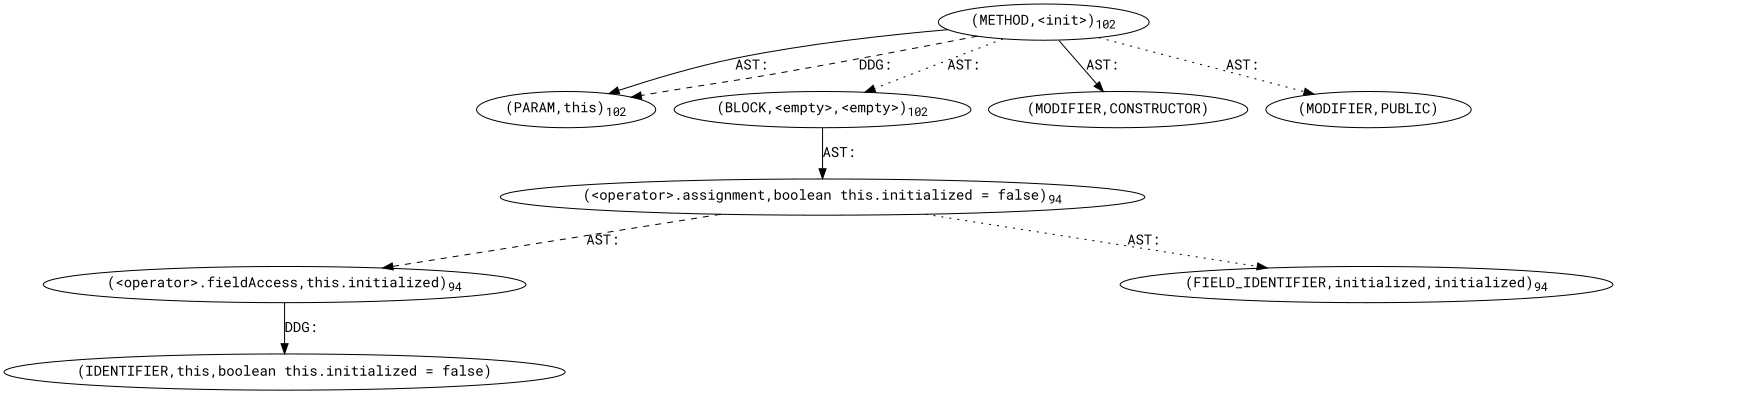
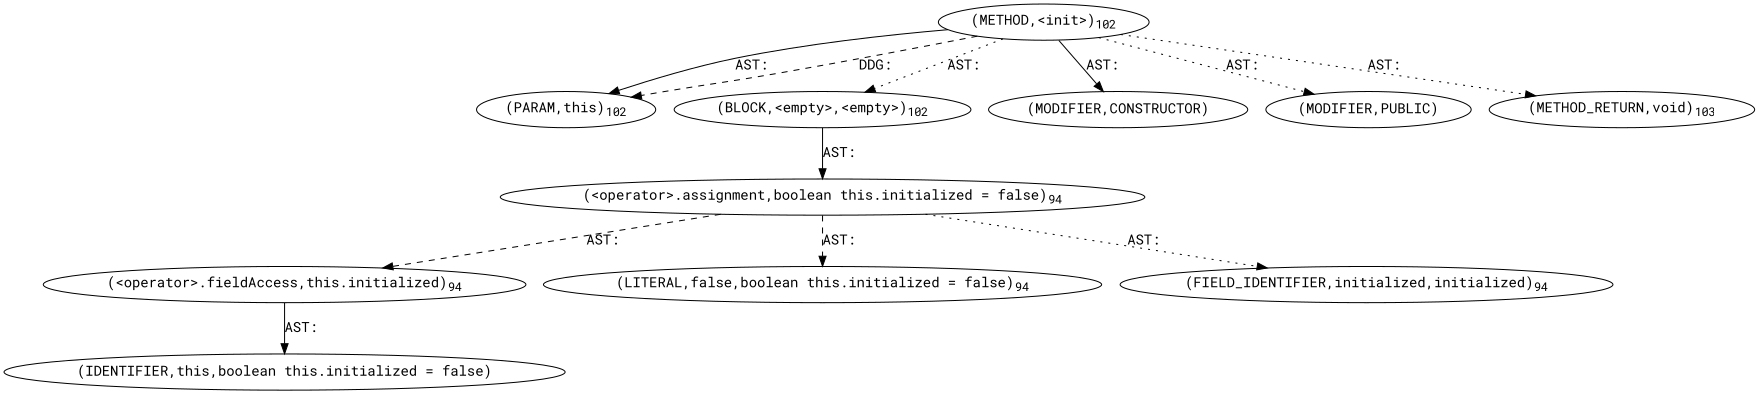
node "(METHOD_RETURN,void)": added
node "(LITERAL,false,boolean this.initialized = false)": added
edge "(<operator>.fieldAccess,this.initialized)" -> "(IDENTIFIER,this,boolean this.initialized = false)": label "DDG: " -> "AST: "
